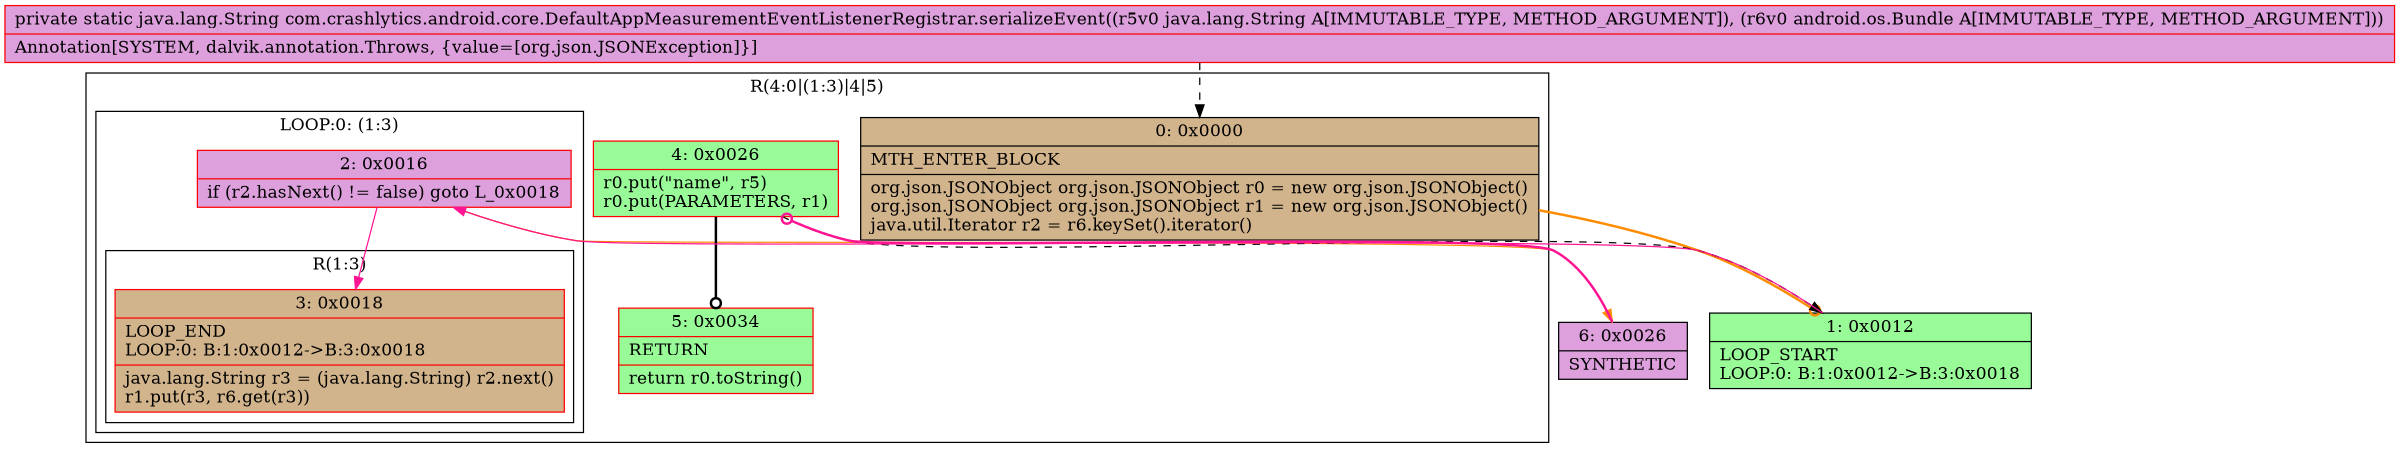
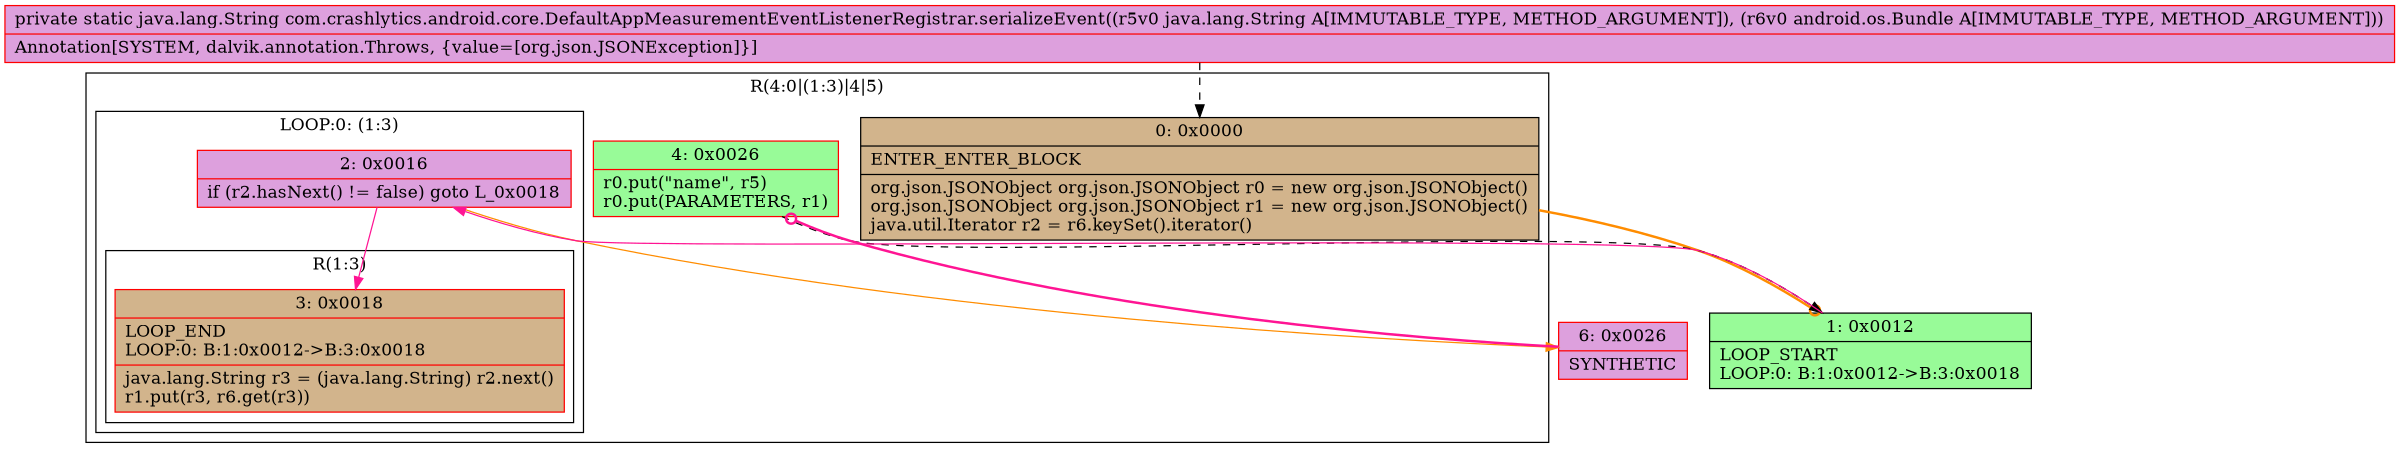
node "0: 0x0000": text "MTH_ENTER_BLOCK" -> "ENTER_ENTER_BLOCK"
node "5: 0x0034": removed
node "6: 0x0026": color black -> red
